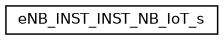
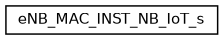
node "eNB_INST_INST_NB_IoT_s": label "eNB_INST_INST_NB_IoT_s" -> "eNB_MAC_INST_NB_IoT_s"
